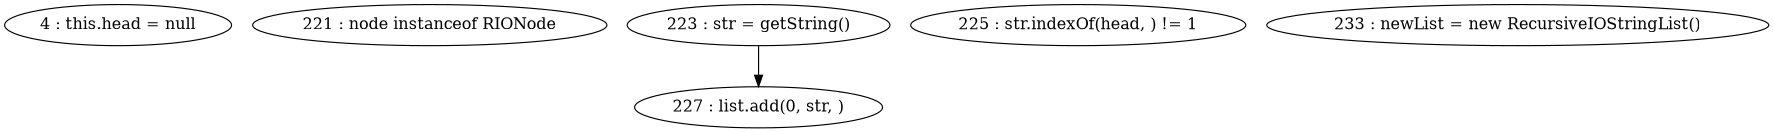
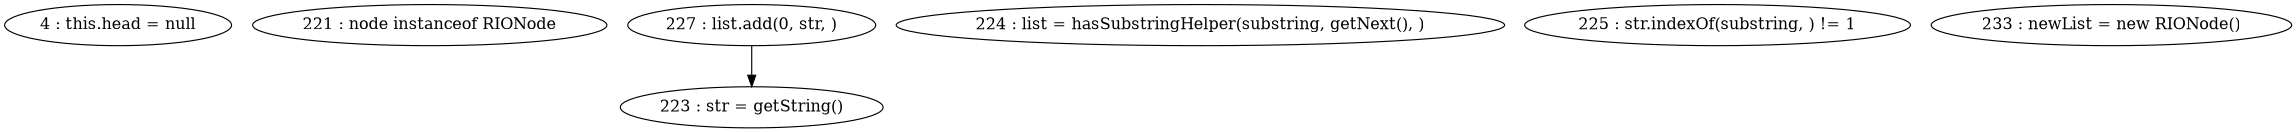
node "225 : str.indexOf(head, ) != 1": label "225 : str.indexOf(head, ) != 1" -> "225 : str.indexOf(substring, ) != 1"
node "224 : list = hasSubstringHelper(substring, getNext(), )": added
node "233 : newList = new RecursiveIOStringList()": label "233 : newList = new RecursiveIOStringList()" -> "233 : newList = new RIONode()"
edge "223 : str = getString()" -> "227 : list.add(0, str, )": reversed
